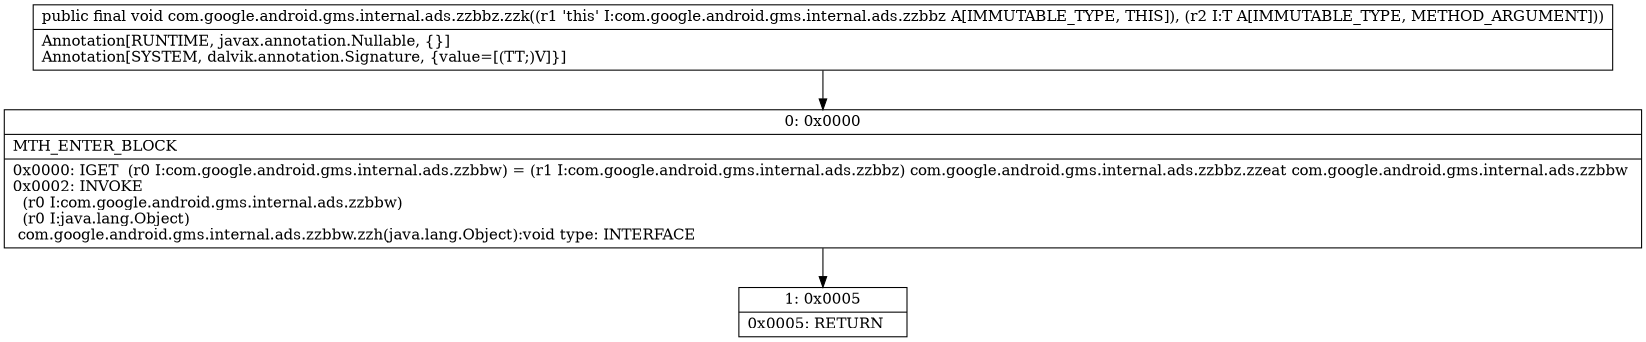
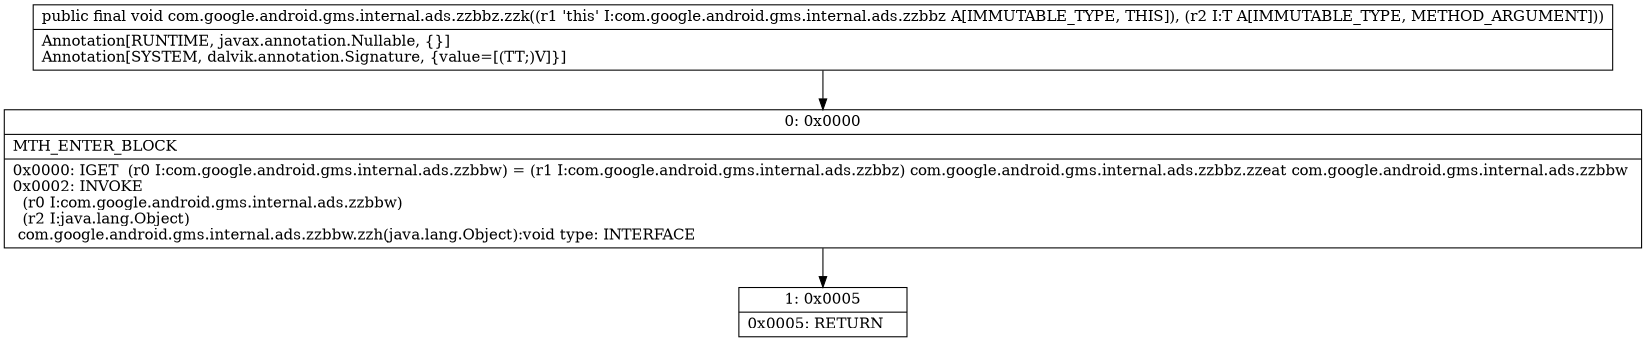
node "0: 0x0000": text "(r0 I:java.lang.Object)" -> "(r2 I:java.lang.Object)"
